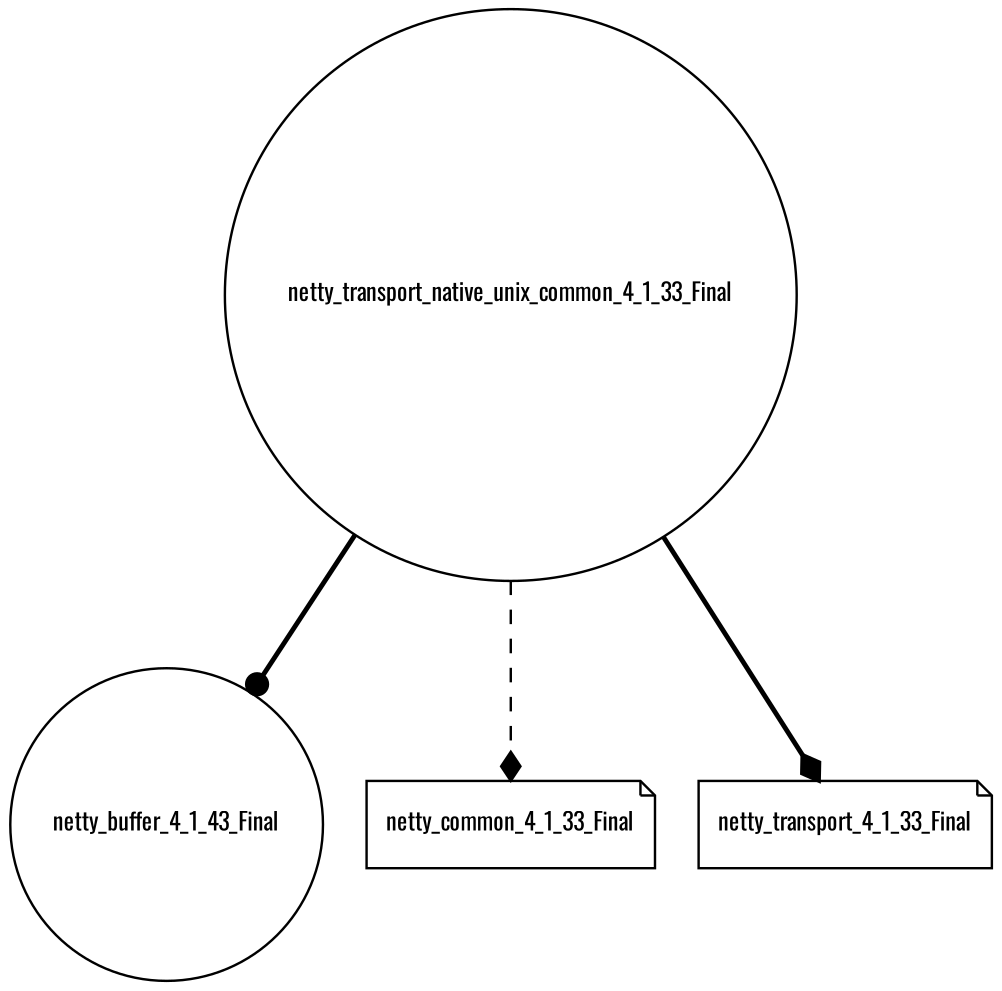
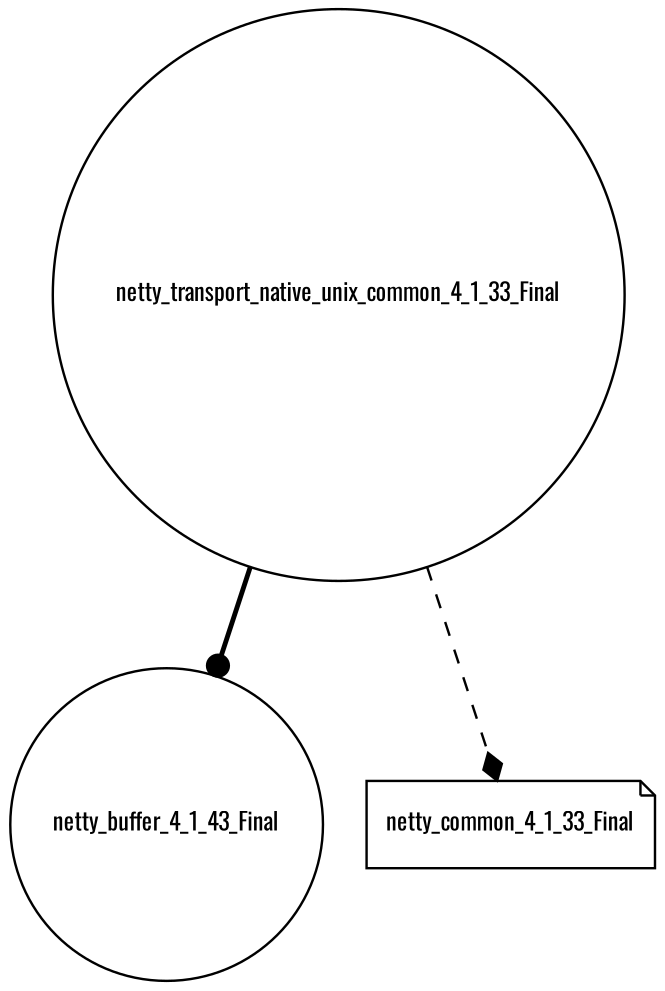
node "netty_transport_4_1_33_Final": removed
